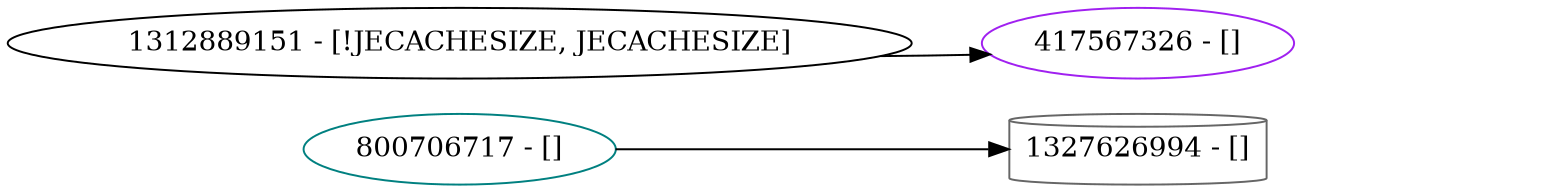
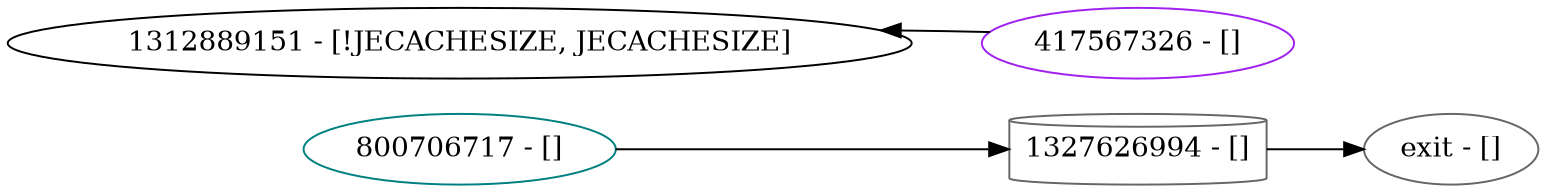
edge "1312889151 - [!JECACHESIZE, JECACHESIZE]" -> "417567326 - []": reversed
node "exit - []": added
